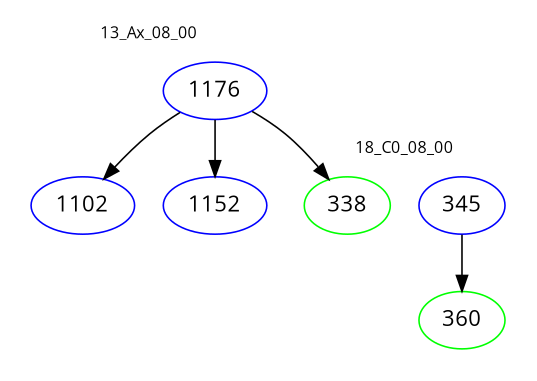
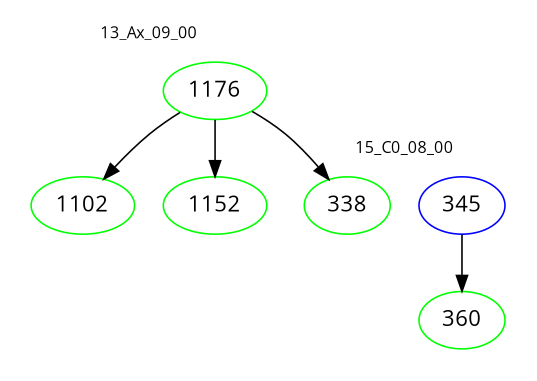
cluster "13_Ax_08_00": label "13_Ax_08_00" -> "13_Ax_09_00"
node "1176": color blue -> green
cluster "18_C0_08_00": label "18_C0_08_00" -> "15_C0_08_00"
node "1102": color blue -> green
node "1152": color blue -> green
